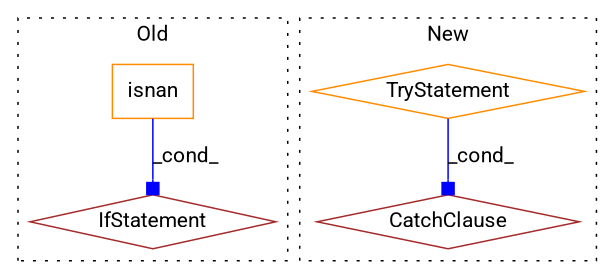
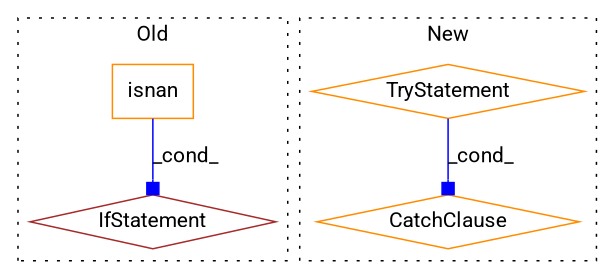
node "CatchClause": color brown -> darkorange
